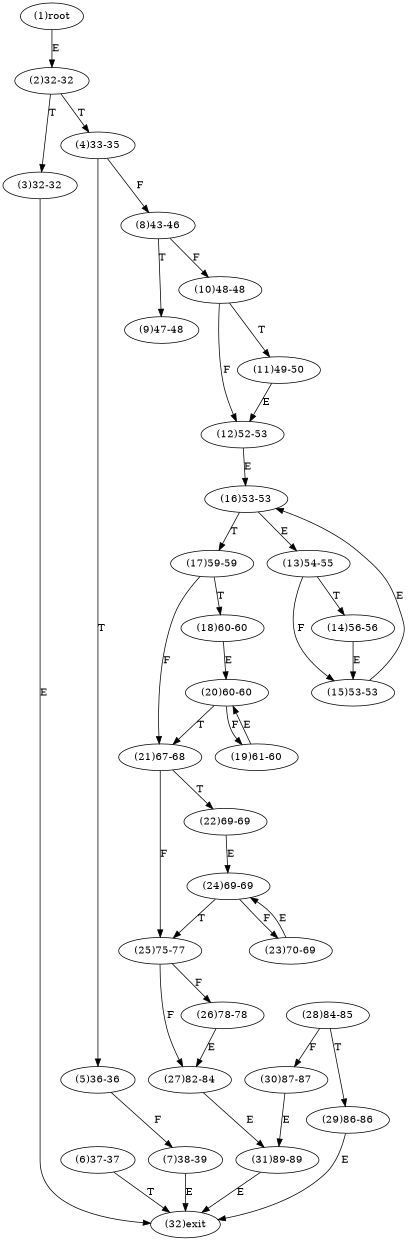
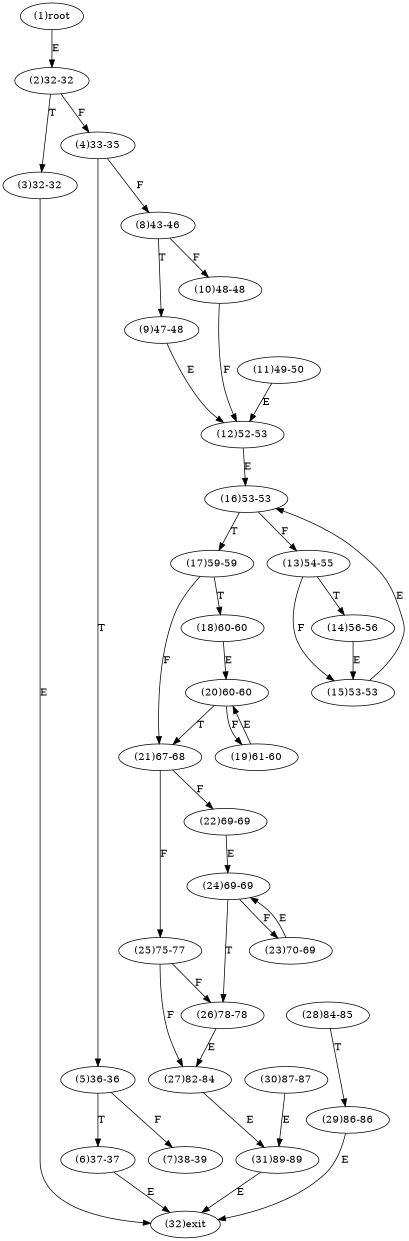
edge "(2)32-32" -> "(4)33-35": label "T" -> "F"
edge "(10)48-48" -> "(11)49-50": removed, label "T"
edge "(9)47-48" -> "(12)52-53": added, label "E"
edge "(16)53-53" -> "(13)54-55": label "E" -> "F"
edge "(21)67-68" -> "(22)69-69": label "T" -> "F"
edge "(24)69-69" -> "(25)75-77": now "(24)69-69" -> "(26)78-78"
edge "(28)84-85" -> "(30)87-87": removed, label "F"
edge "(5)36-36" -> "(6)37-37": added, label "T"
edge "(7)38-39" -> "(32)exit": removed, label "E"
edge "(6)37-37" -> "(32)exit": label "T" -> "E"
